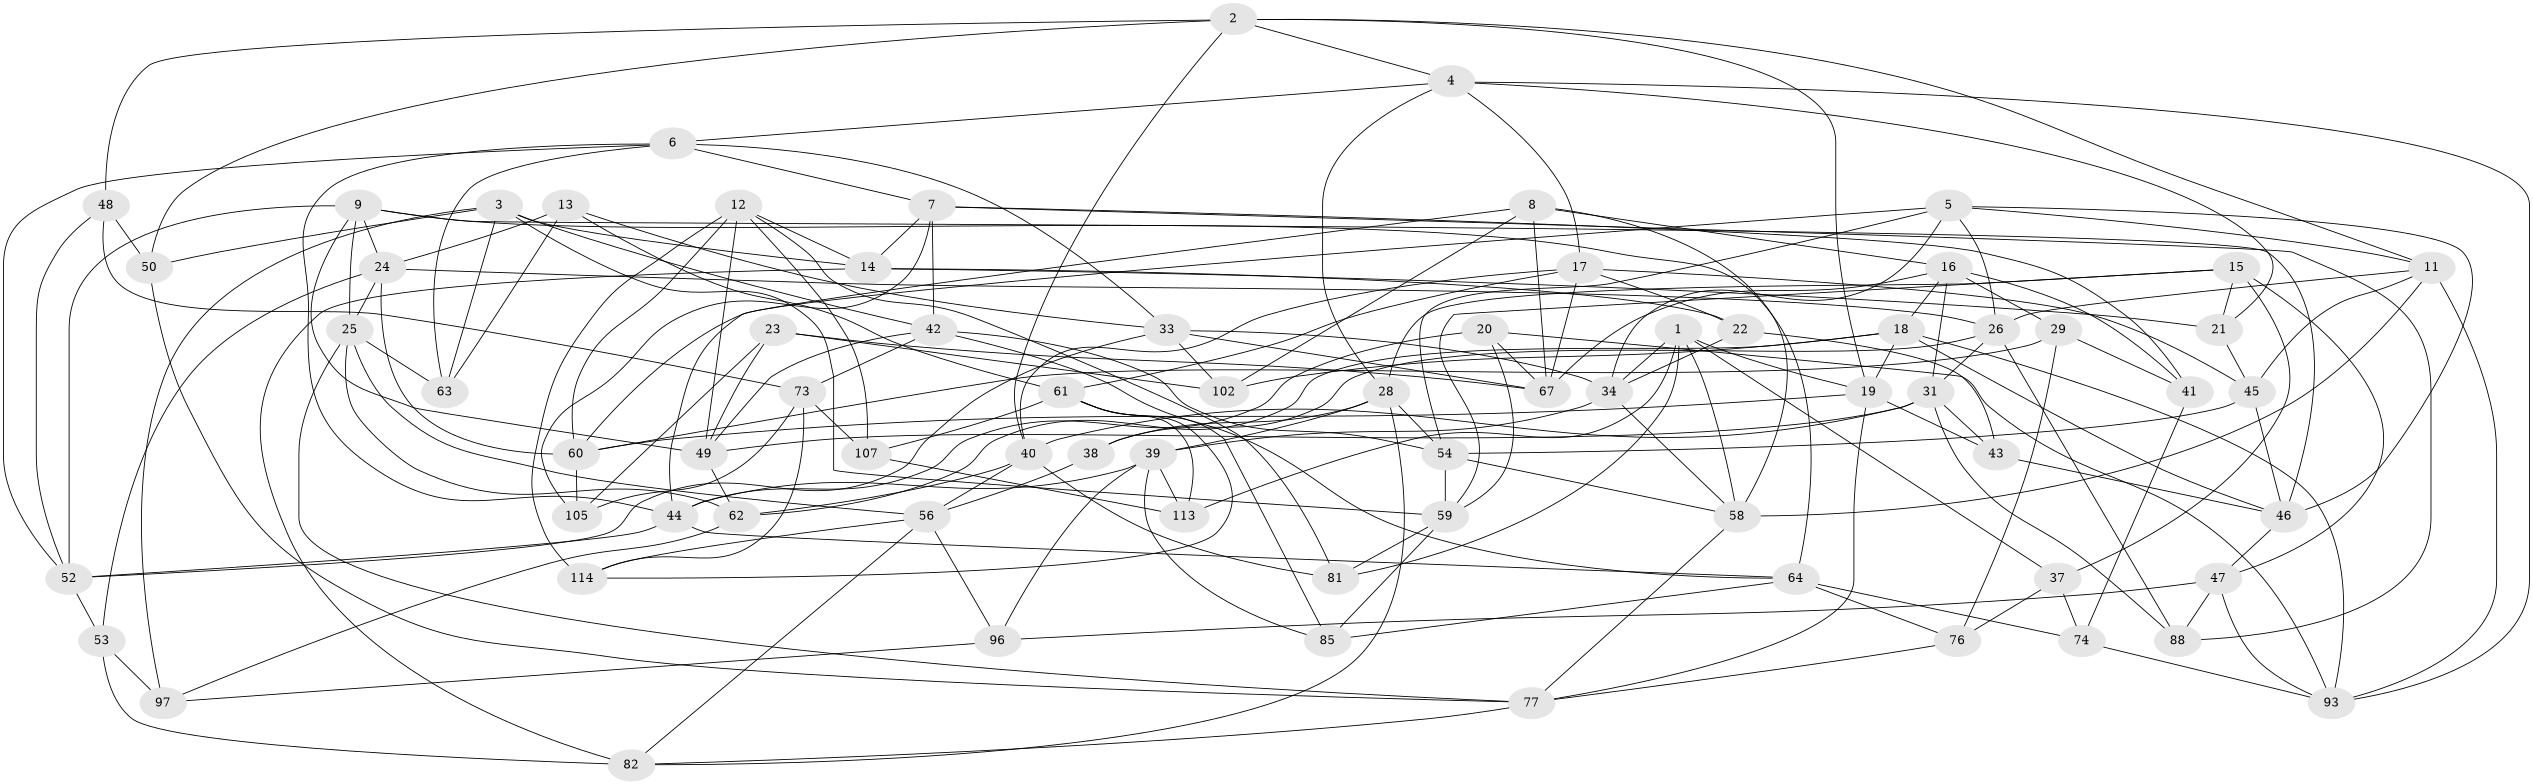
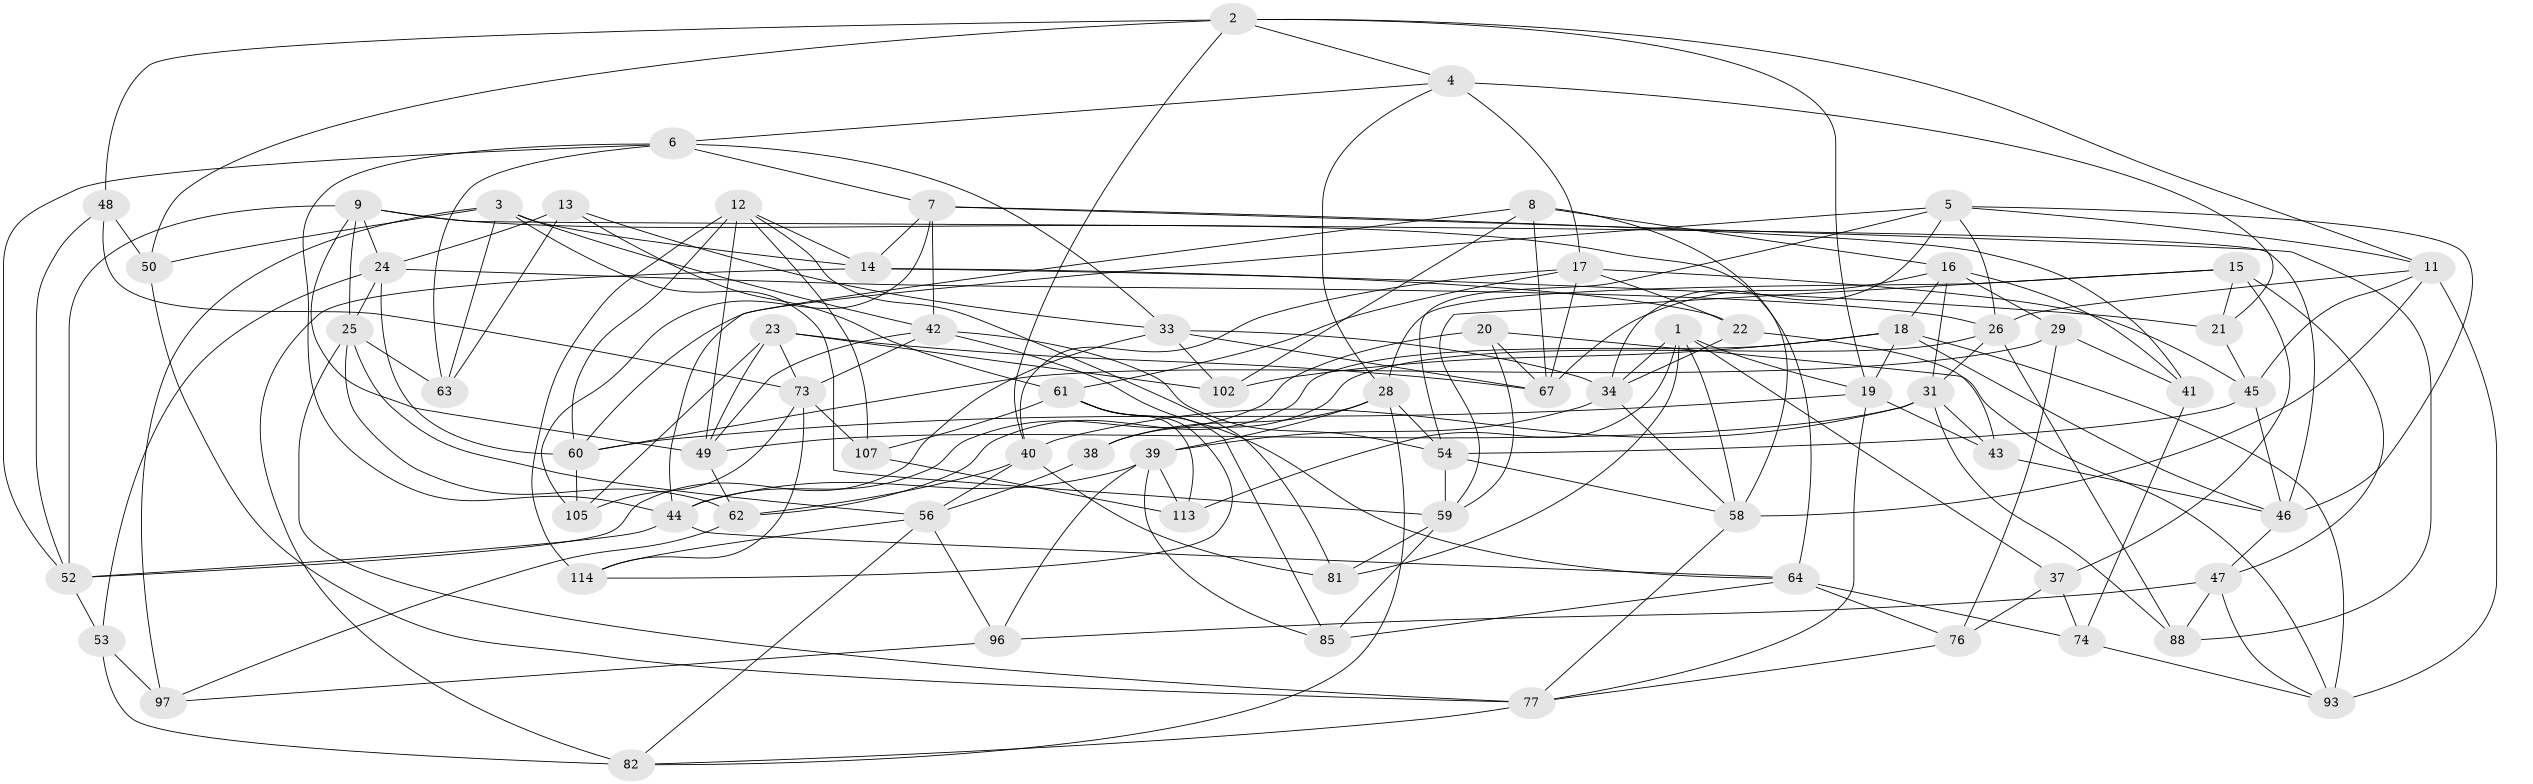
edge "4" -- "93": removed
edge "23" -- "73": added
